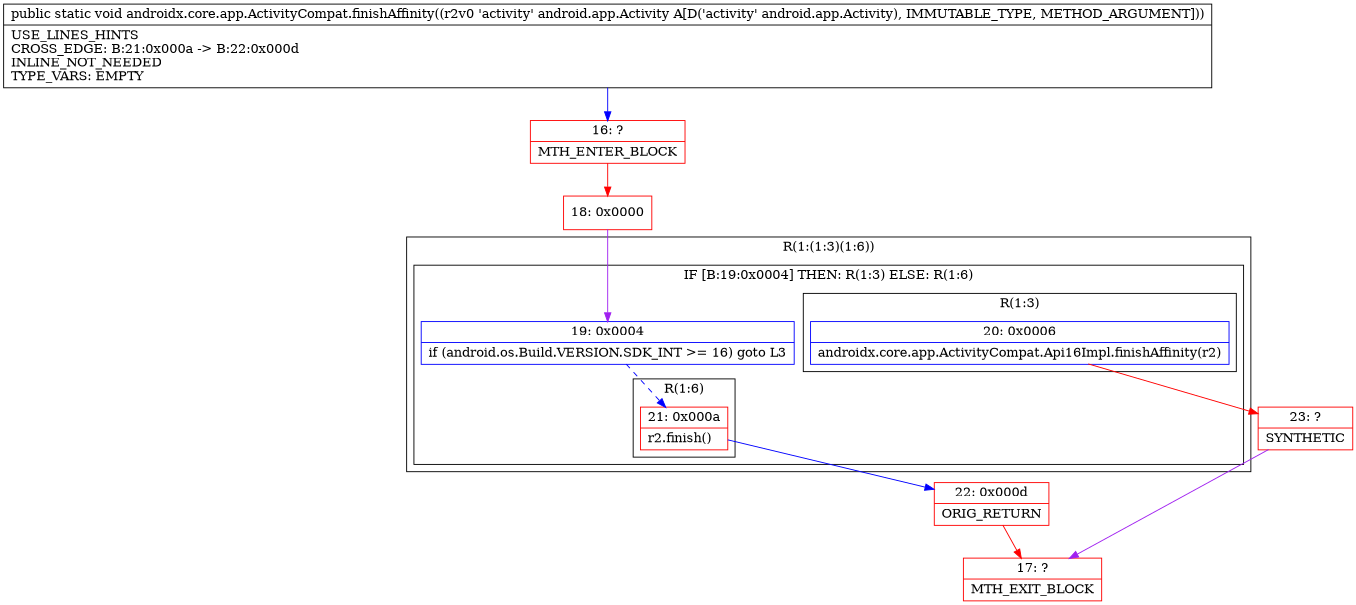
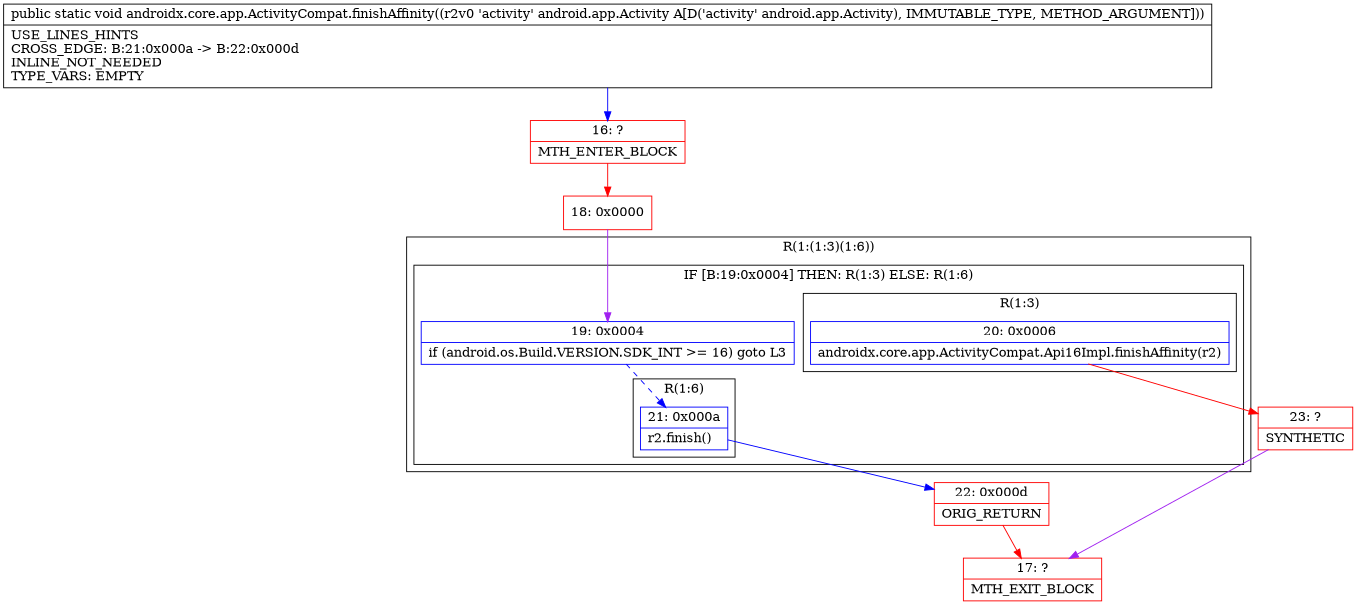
node "21: 0x000a": color red -> blue
